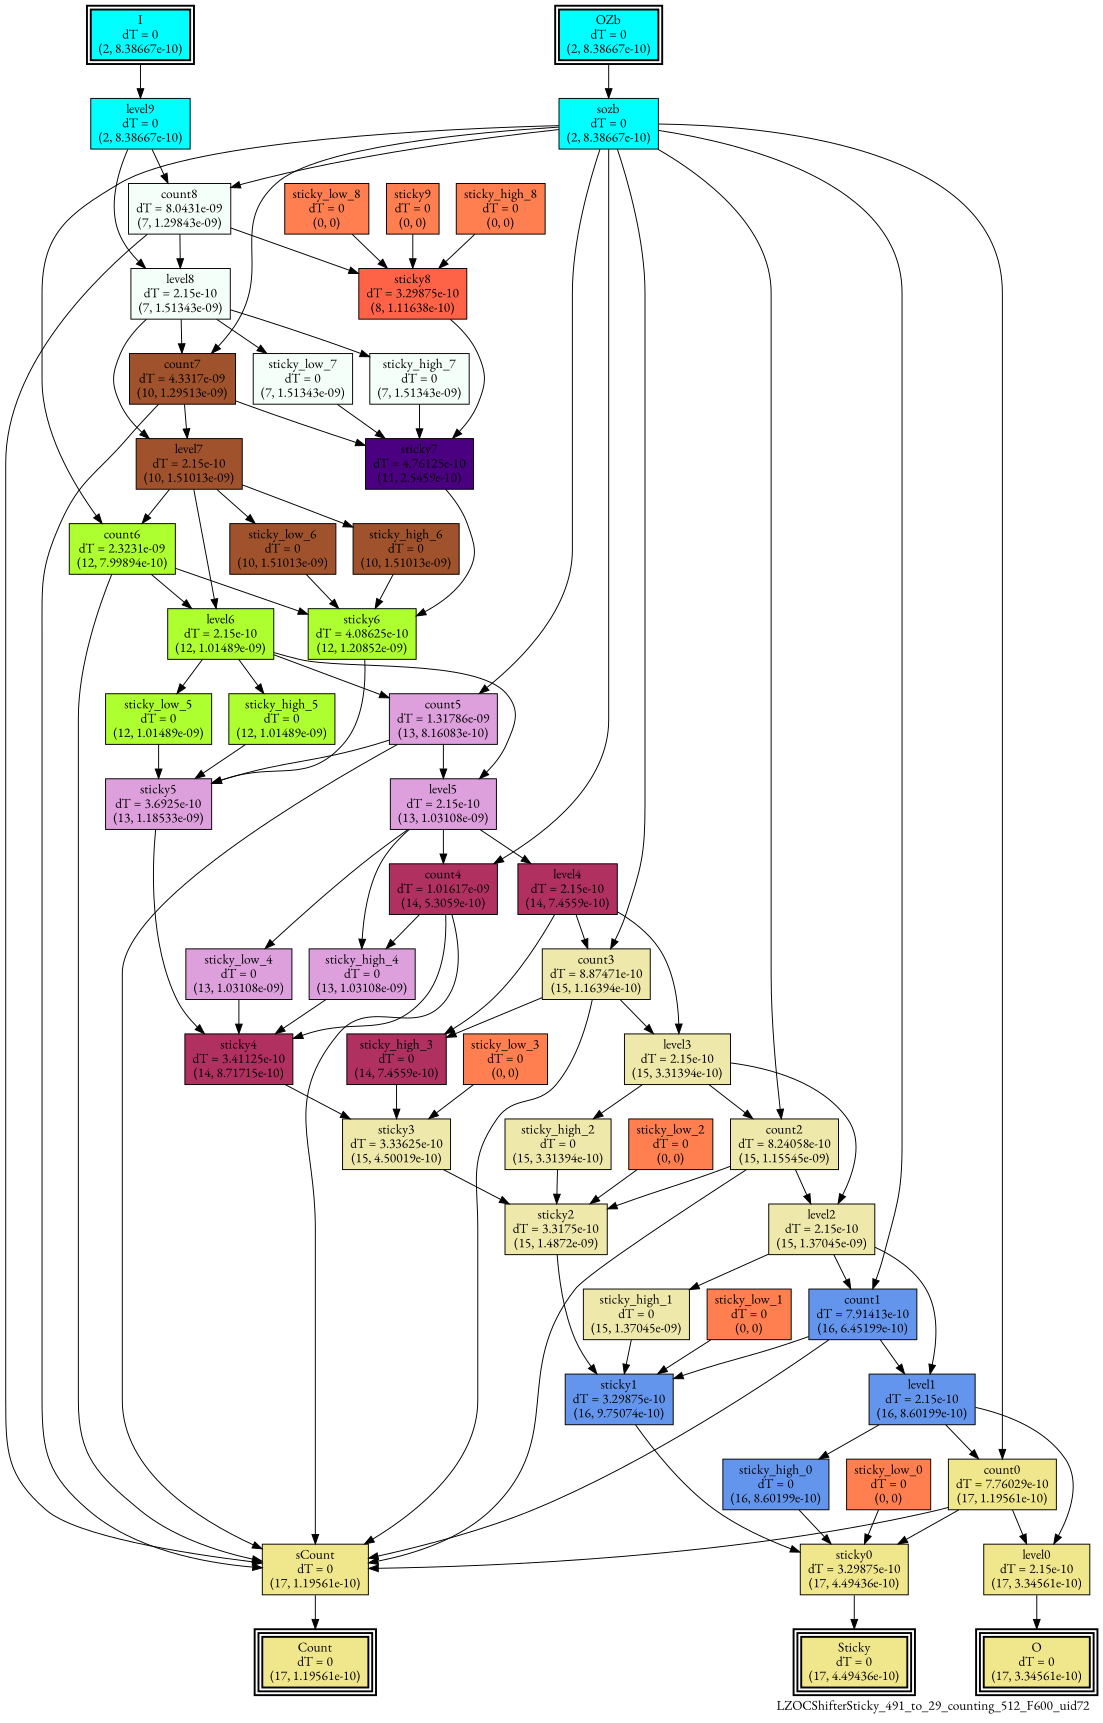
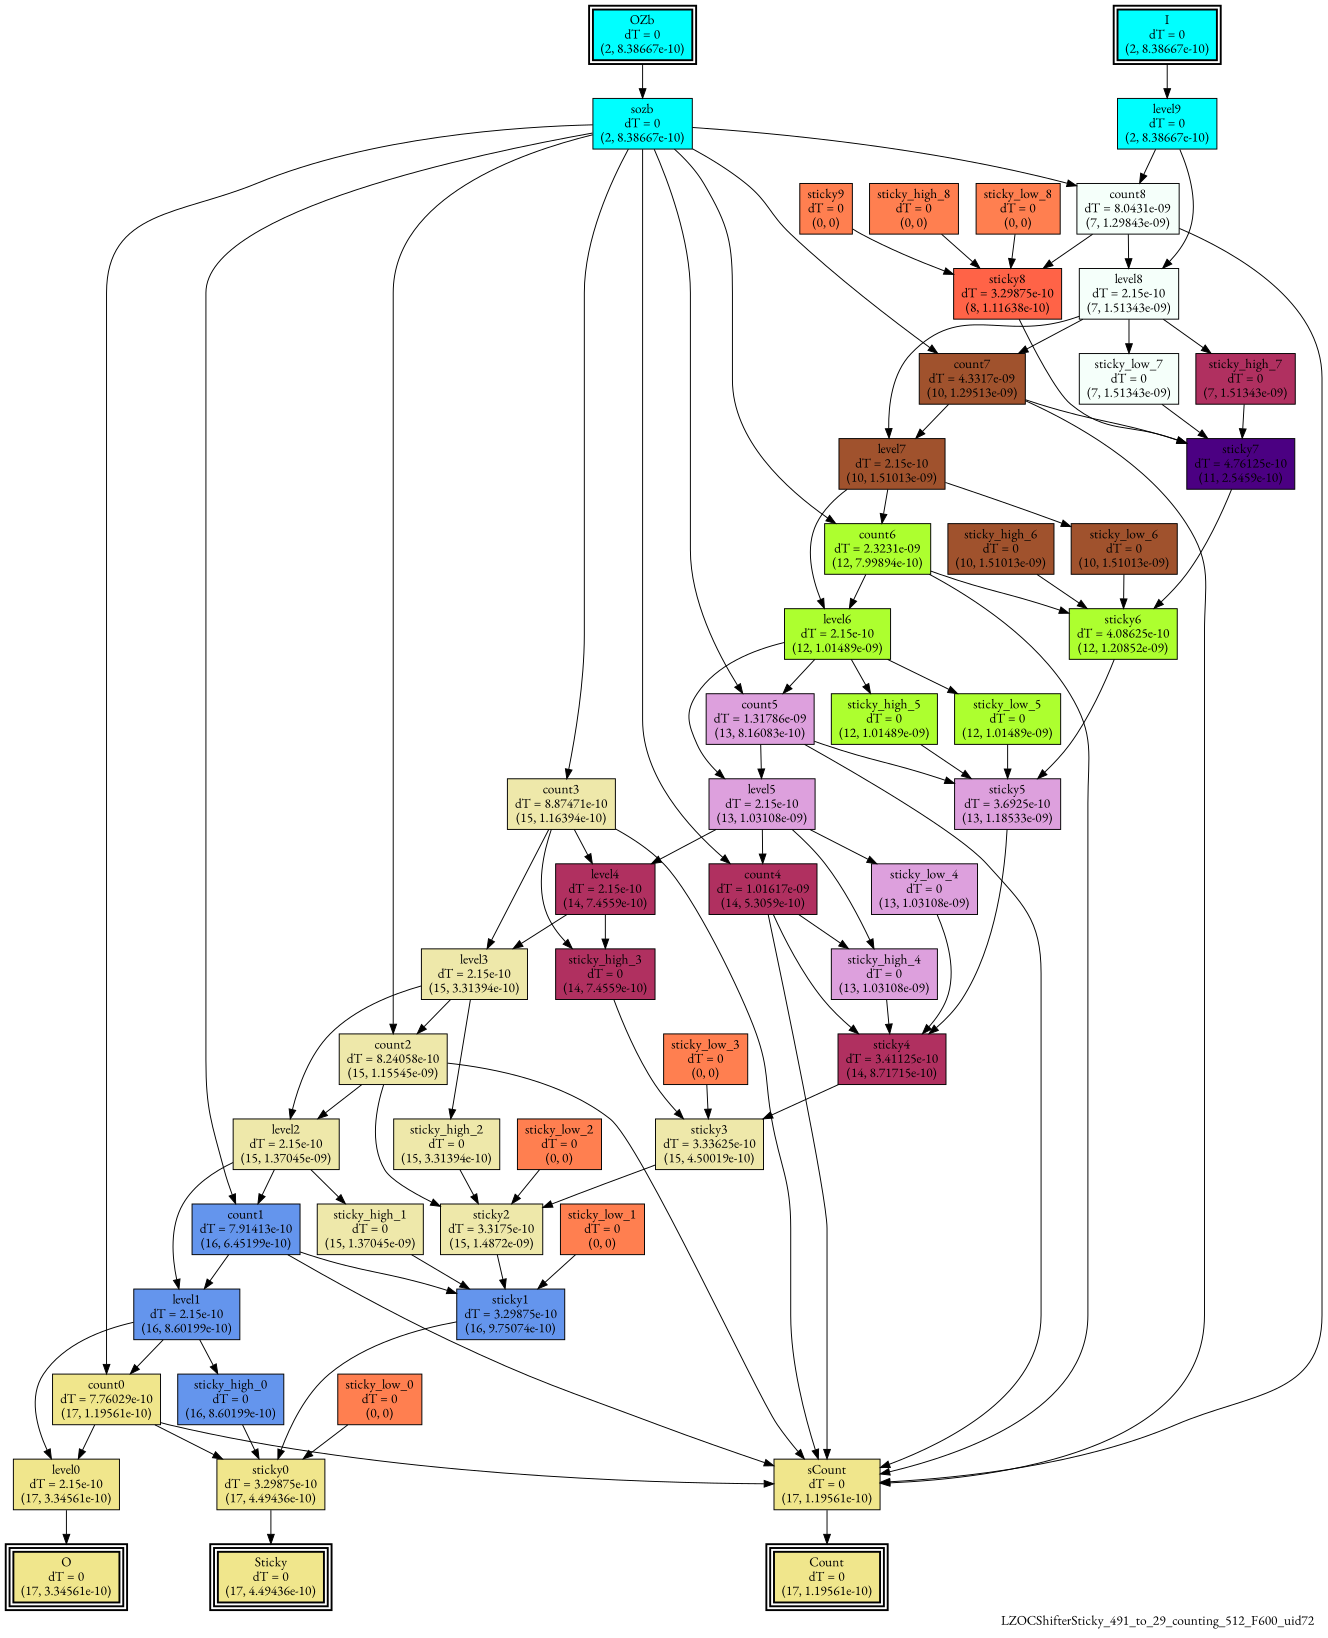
node "sticky_high_7 dT = 0 (7, 1.51343e-09)": fillcolor mintcream -> maroon
edge "level7 dT = 2.15e-10 (10, 1.51013e-09)" -> "sticky_high_6 dT = 0 (10, 1.51013e-09)": removed
edge "level4 dT = 2.15e-10 (14, 7.4559e-10)" -> "count3 dT = 8.87471e-10 (15, 1.16394e-10)": reversed
